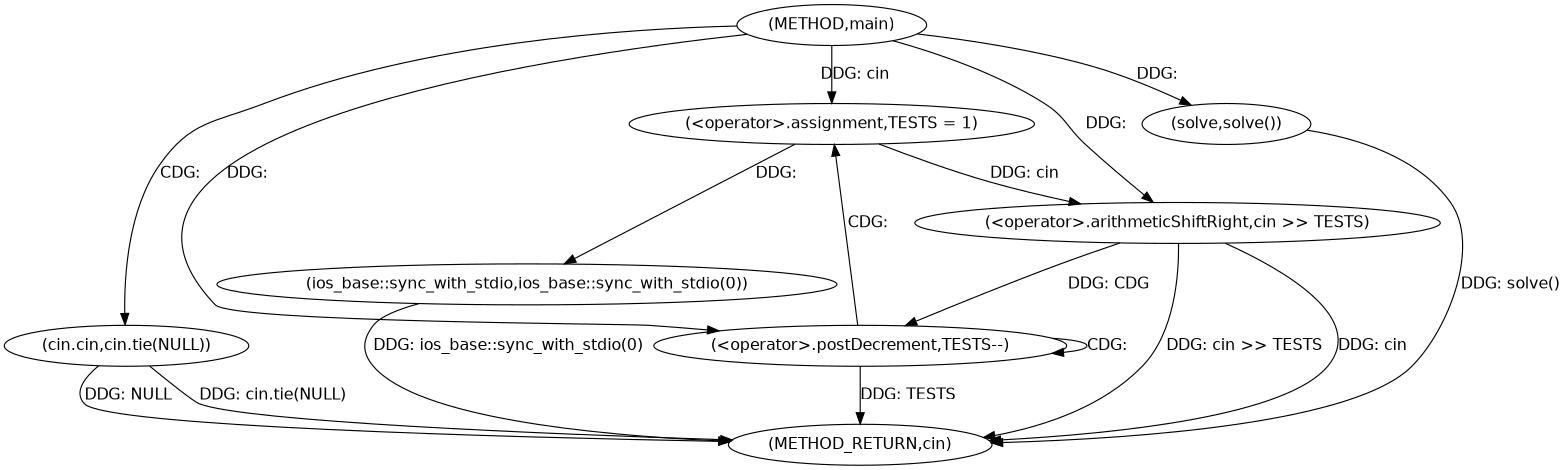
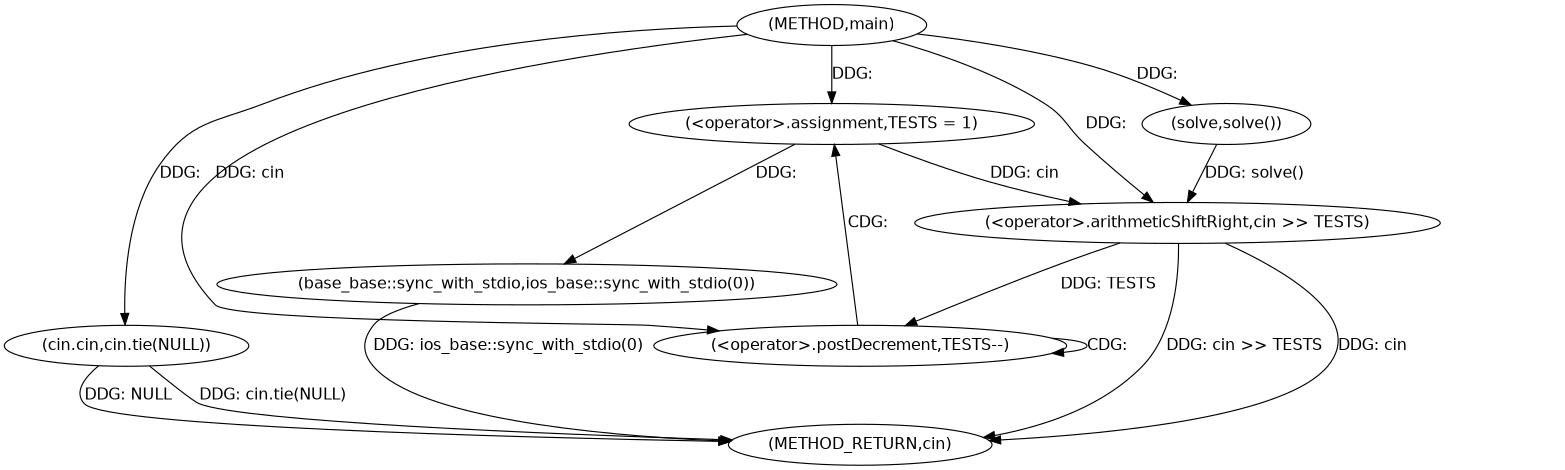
edge "(METHOD,main)" -> "(<operator>.assignment,TESTS = 1)": label "DDG: cin" -> "DDG: "
edge "(METHOD,main)" -> "(cin.cin,cin.tie(NULL))": label "CDG: " -> "DDG: "
edge "(METHOD,main)" -> "(<operator>.postDecrement,TESTS--)": label "DDG: " -> "DDG: cin"
node "(ios_base::sync_with_stdio,ios_base::sync_with_stdio(0))": label "(ios_base::sync_with_stdio,ios_base::sync_with_stdio(0))" -> "(base_base::sync_with_stdio,ios_base::sync_with_stdio(0))"
edge "(<operator>.arithmeticShiftRight,cin >> TESTS)" -> "(<operator>.postDecrement,TESTS--)": label "DDG: CDG" -> "DDG: TESTS"
edge "(solve,solve())" -> "(METHOD_RETURN,cin)": now "(solve,solve())" -> "(<operator>.arithmeticShiftRight,cin >> TESTS)"
edge "(<operator>.postDecrement,TESTS--)" -> "(METHOD_RETURN,cin)": removed, label "DDG: TESTS"
